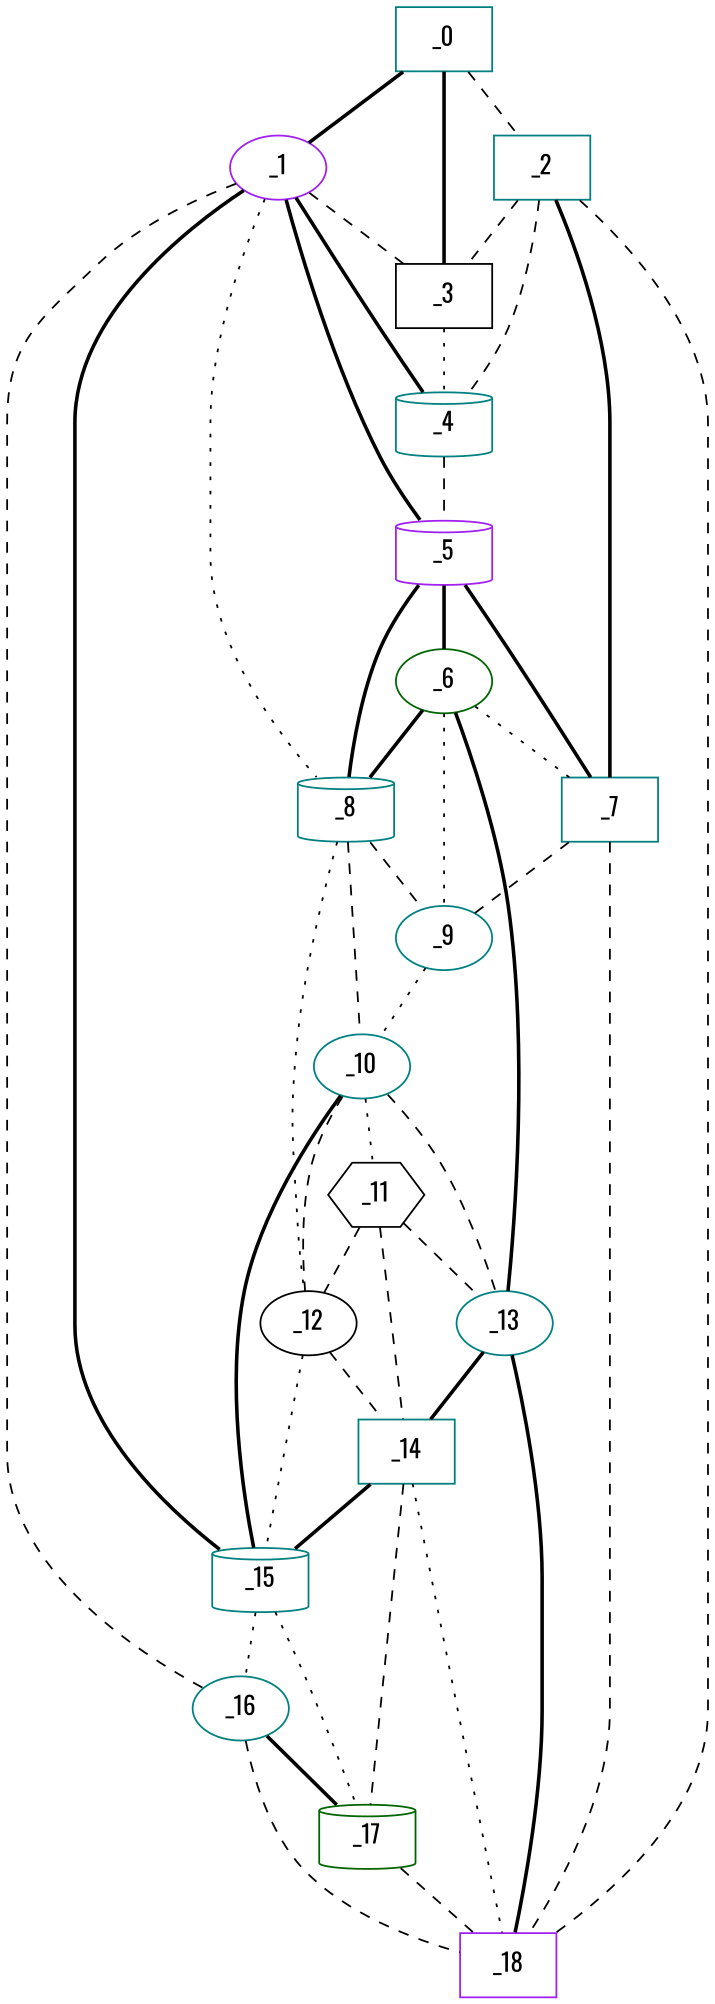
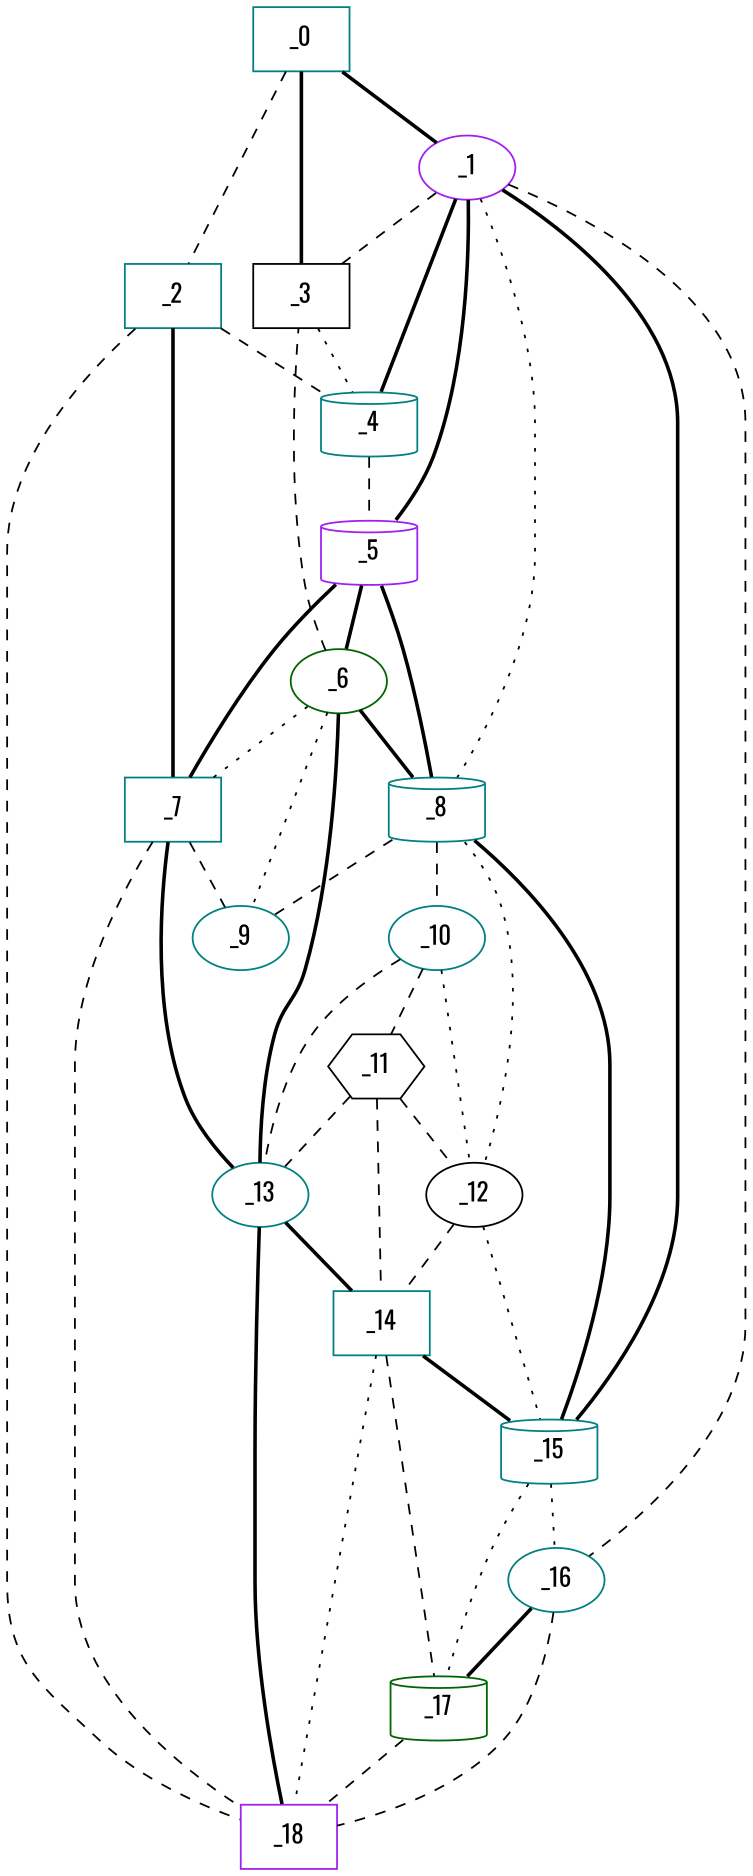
edge "_2" -- "_3": now "_6" -- "_3"
edge "_9" -- "_10": removed
edge "_7" -- "_13": added
edge "_10" -- "_11": style dotted -> dashed
edge "_10" -- "_12": style dashed -> dotted
edge "_10" -- "_15": now "_8" -- "_15"
